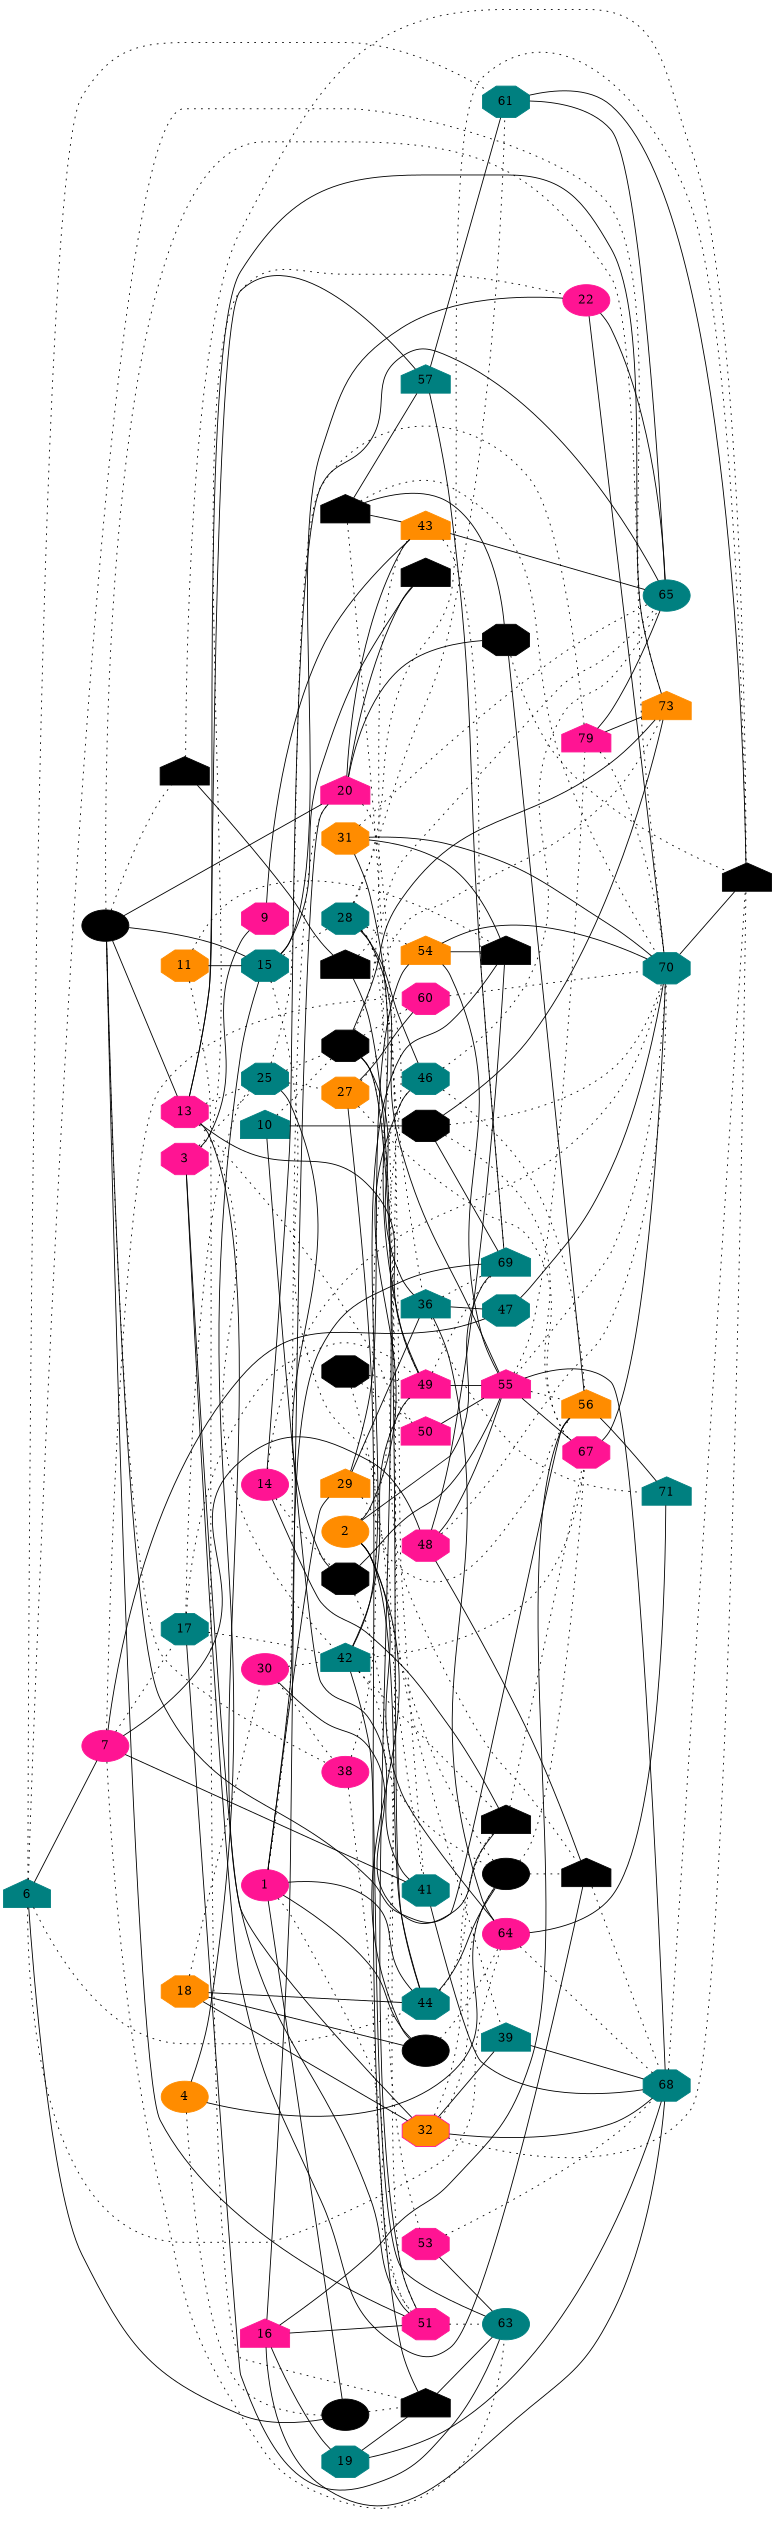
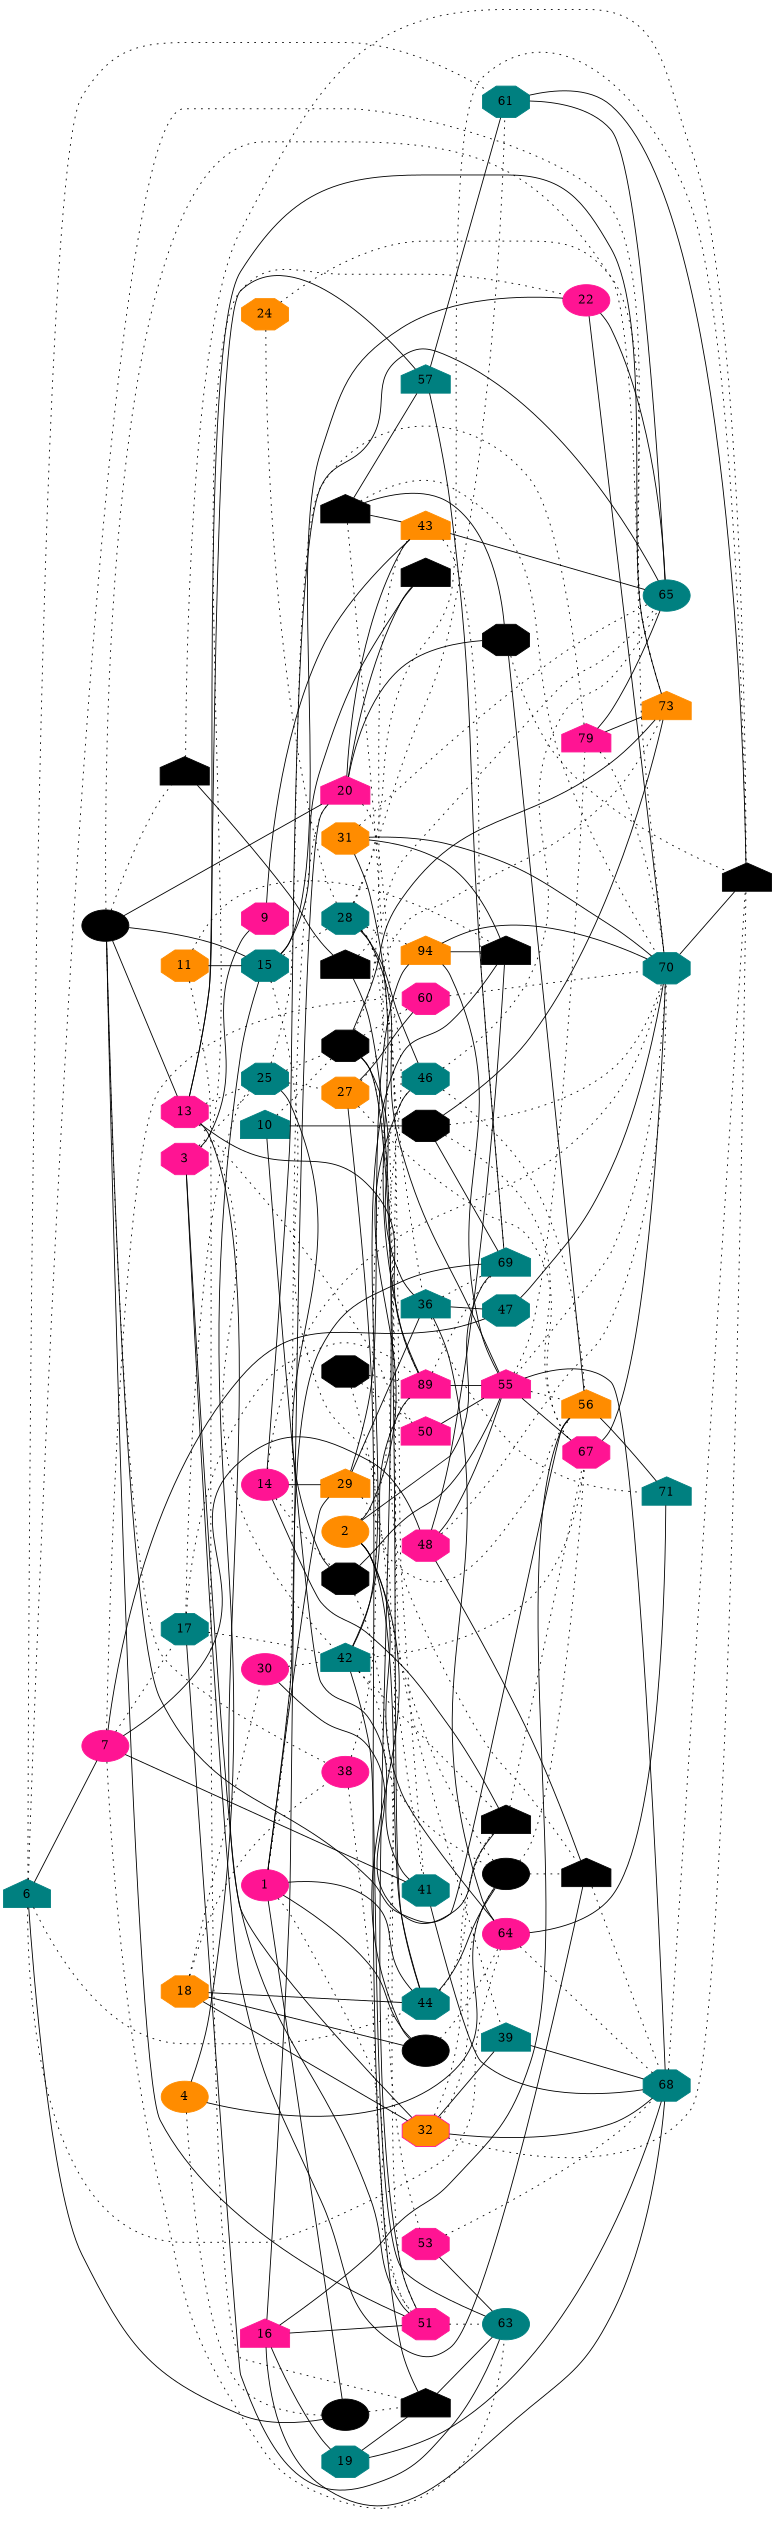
node "24": added
node "54": label "54" -> "94"
node "49": label "49" -> "89"
edge "14" -- "29": added
edge "30" -- "38": now "18" -- "38"
